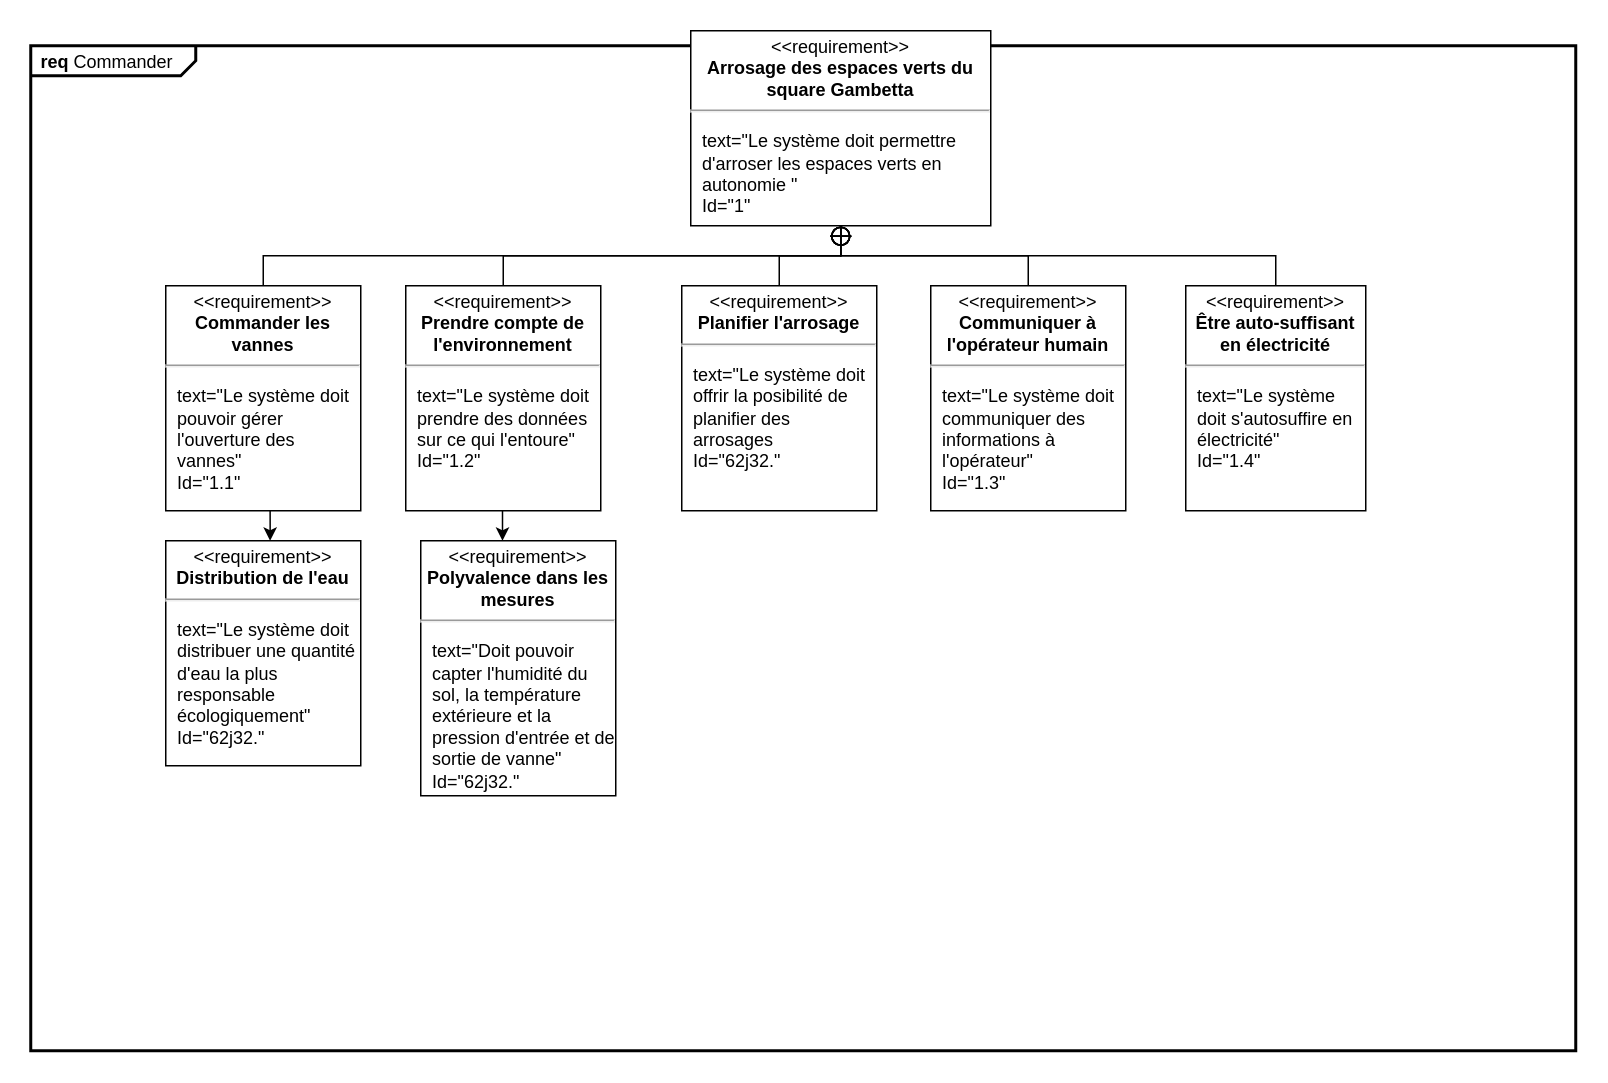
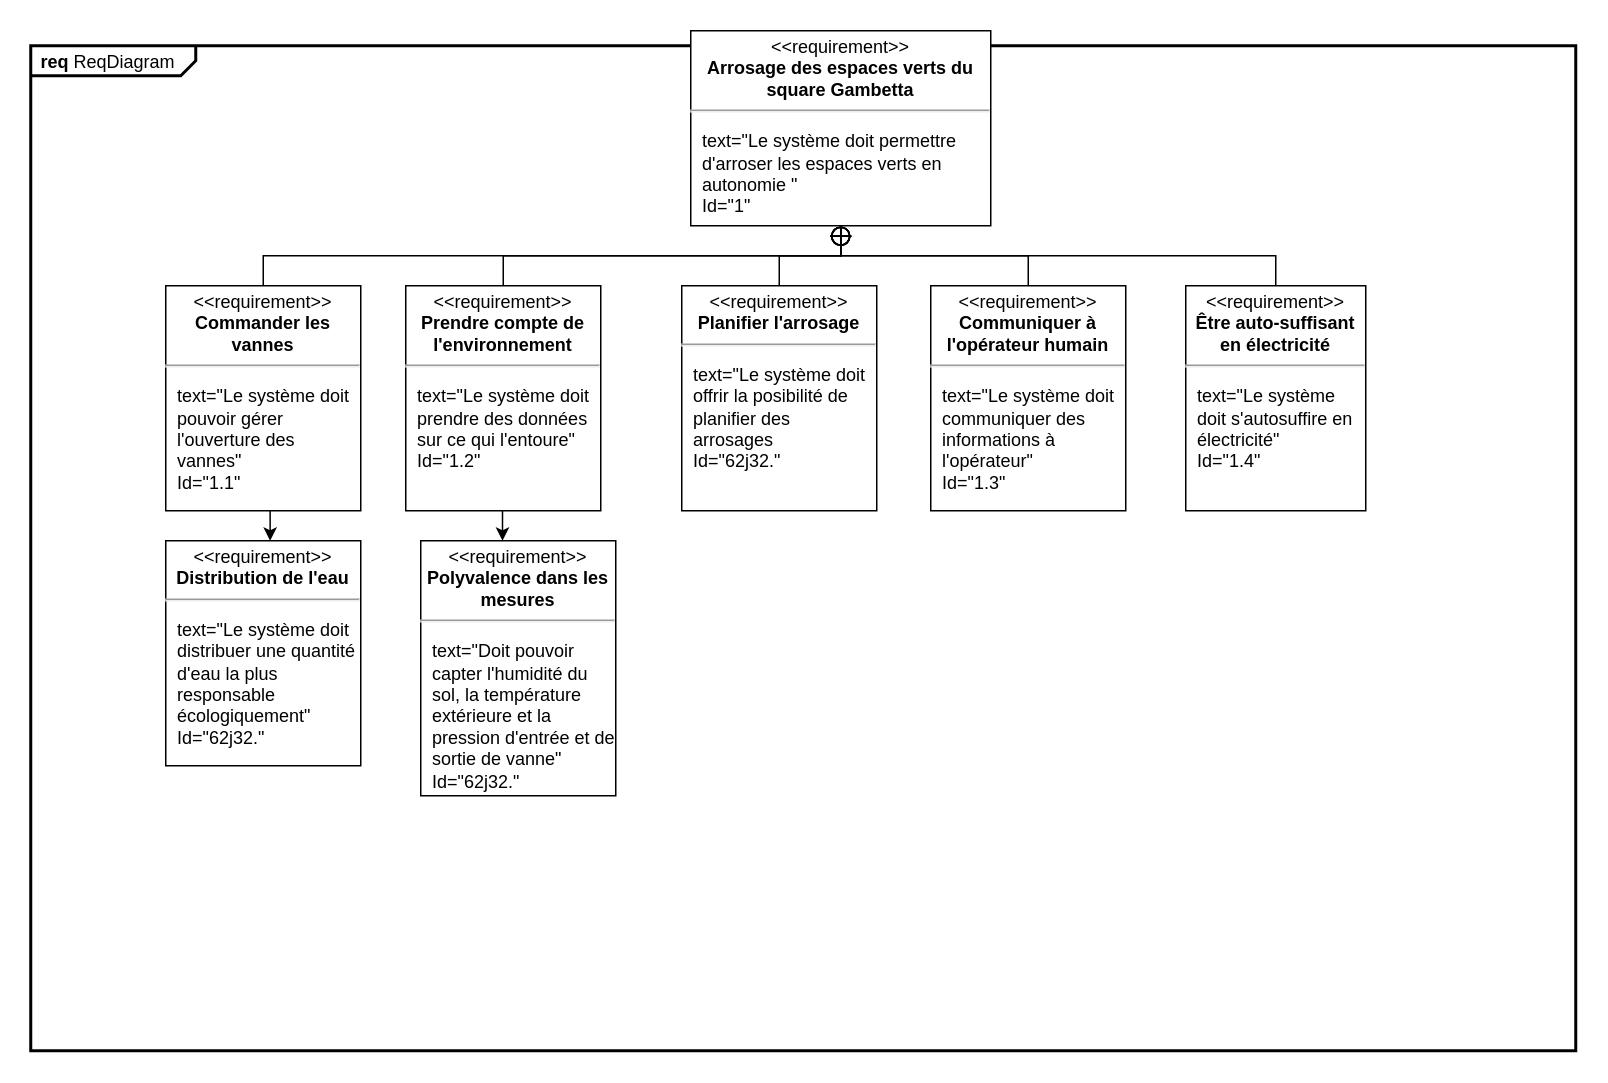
node "req Commander": label "req Commander" -> "req ReqDiagram"
